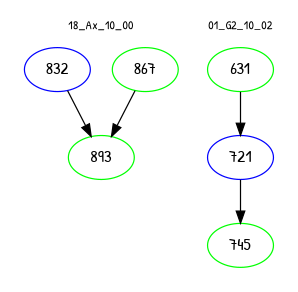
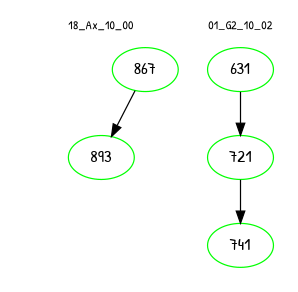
node "832": removed
node "721": color blue -> green
node "745": label "745" -> "741"
